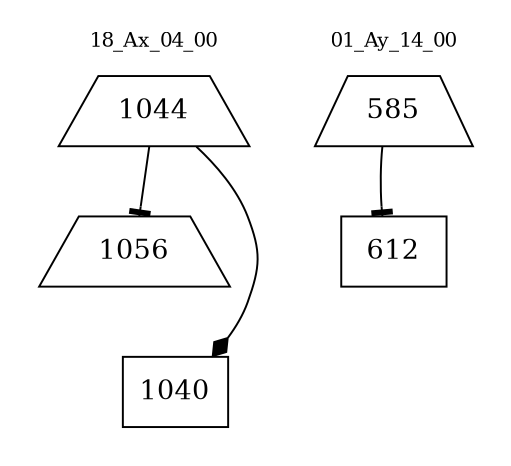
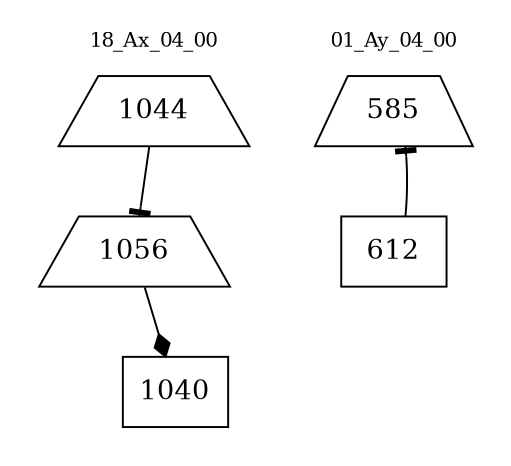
cluster "01_Ay_14_00": label "01_Ay_14_00" -> "01_Ay_04_00"
edge "585" -> "612": reversed
edge "1044" -> "1040": now "1056" -> "1040"
